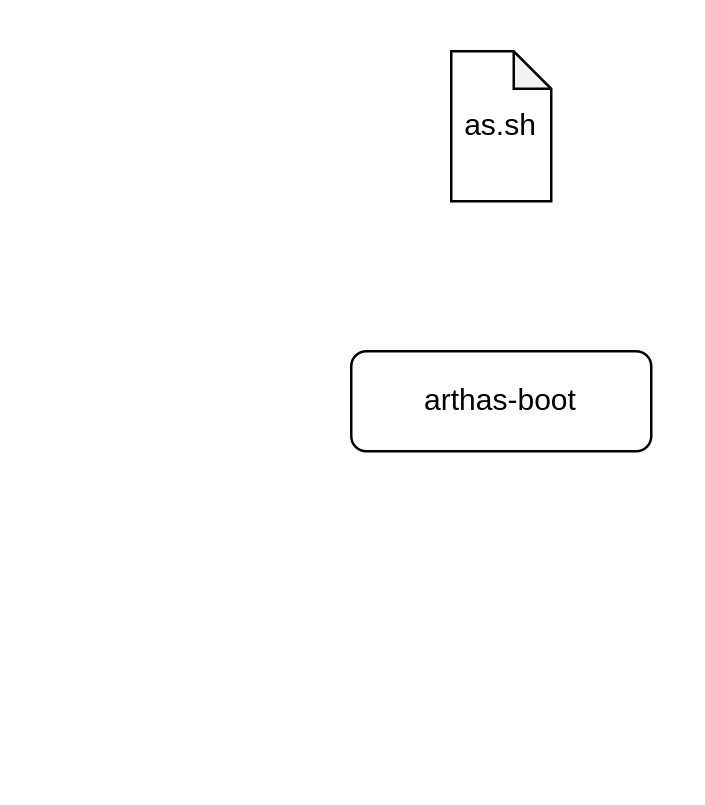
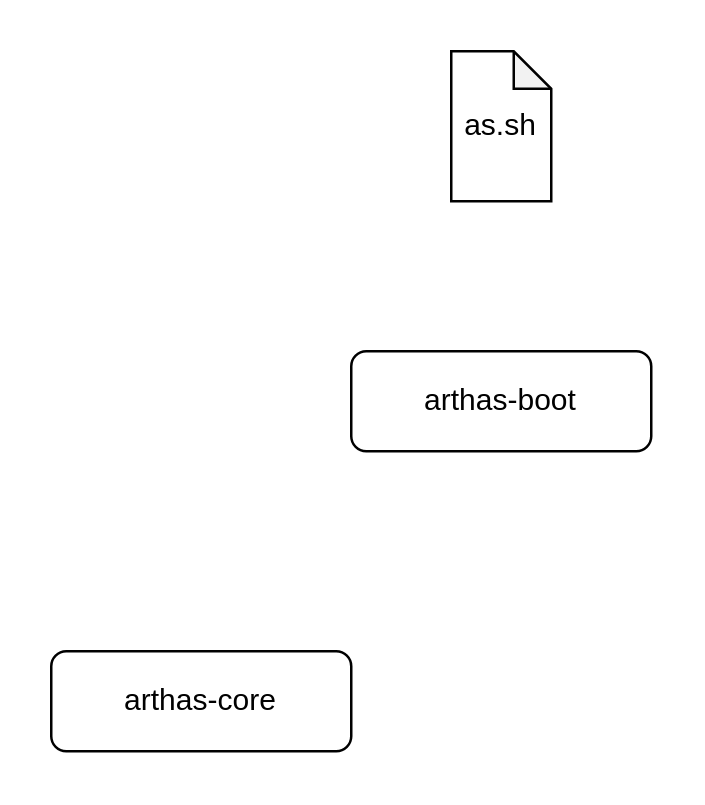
node "arthas-core": added
